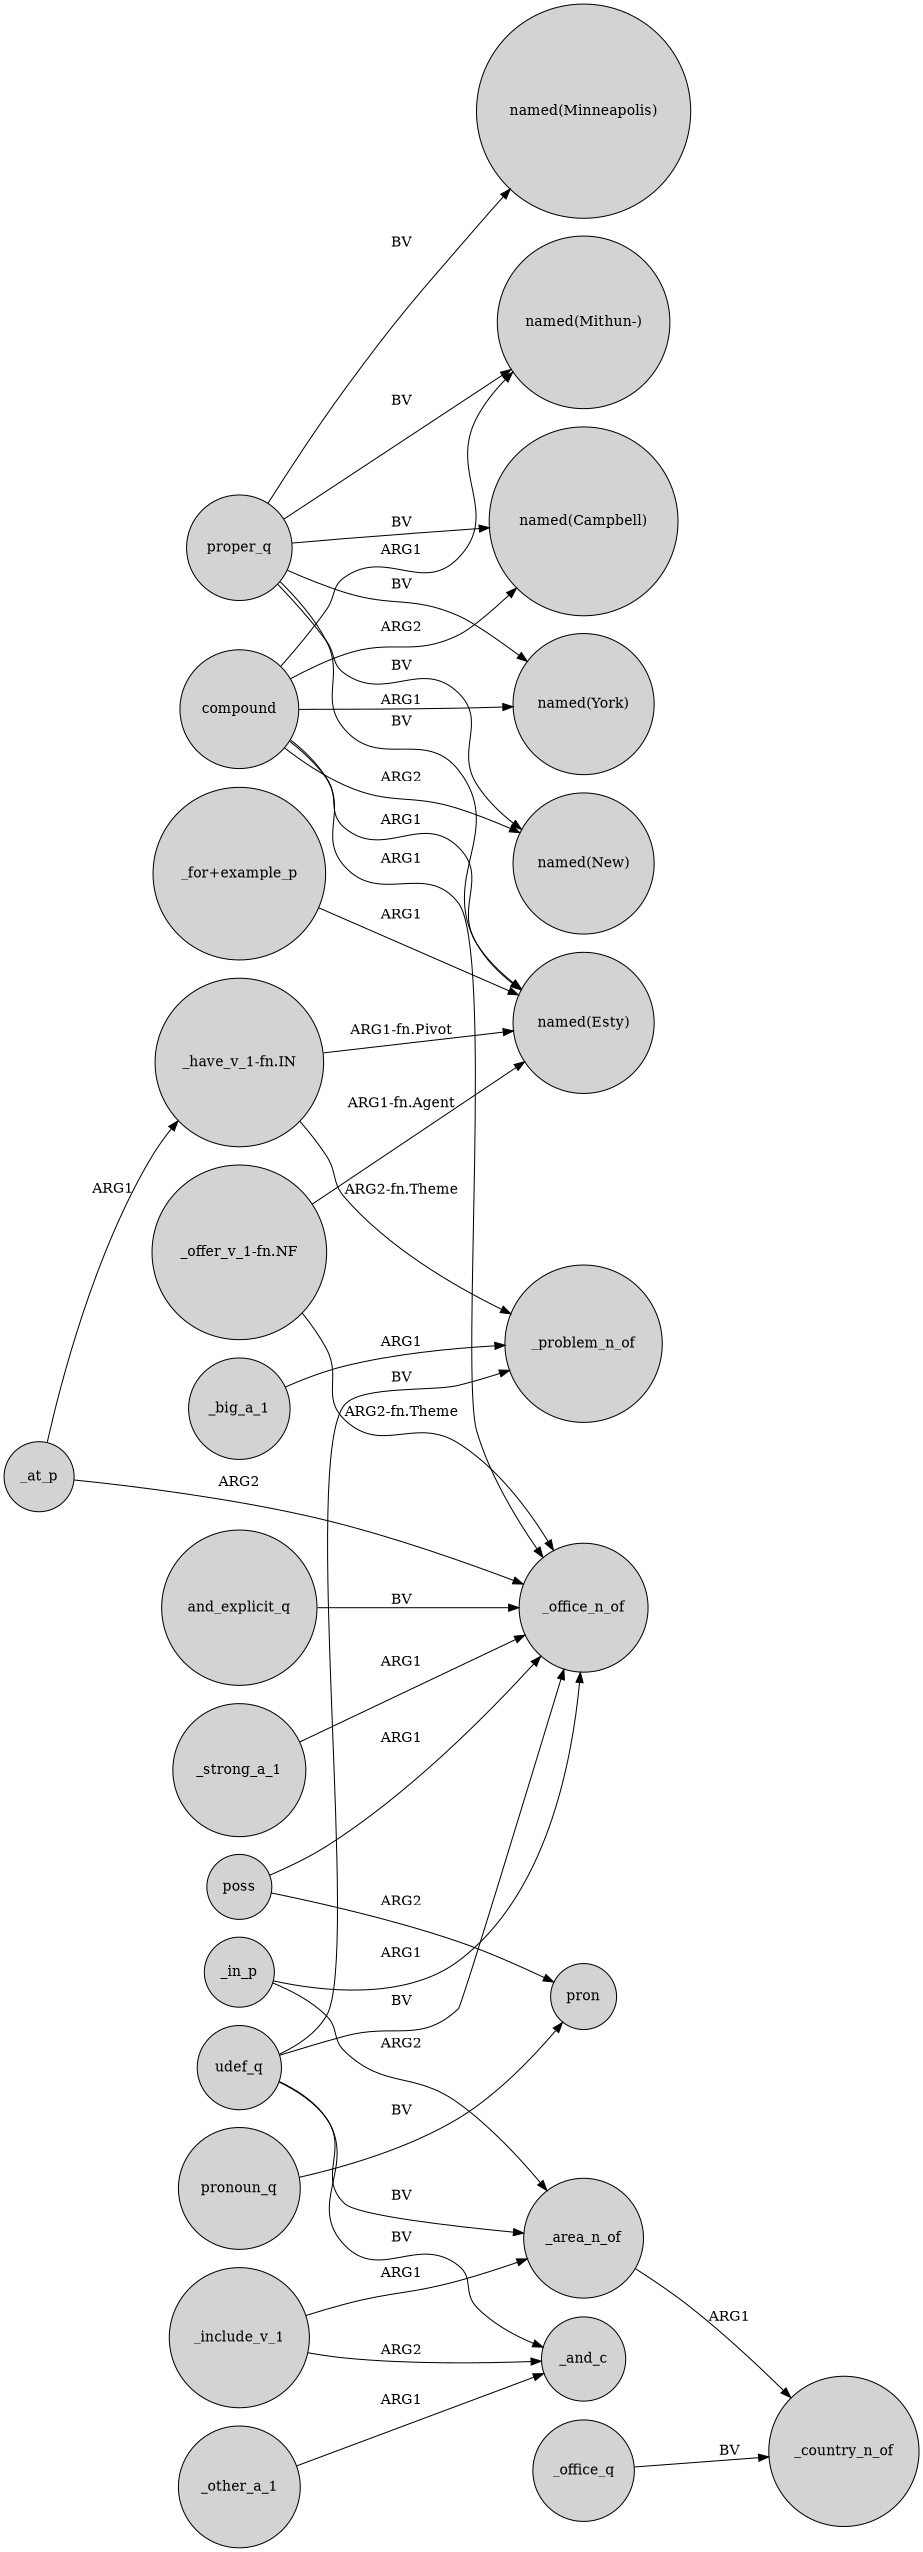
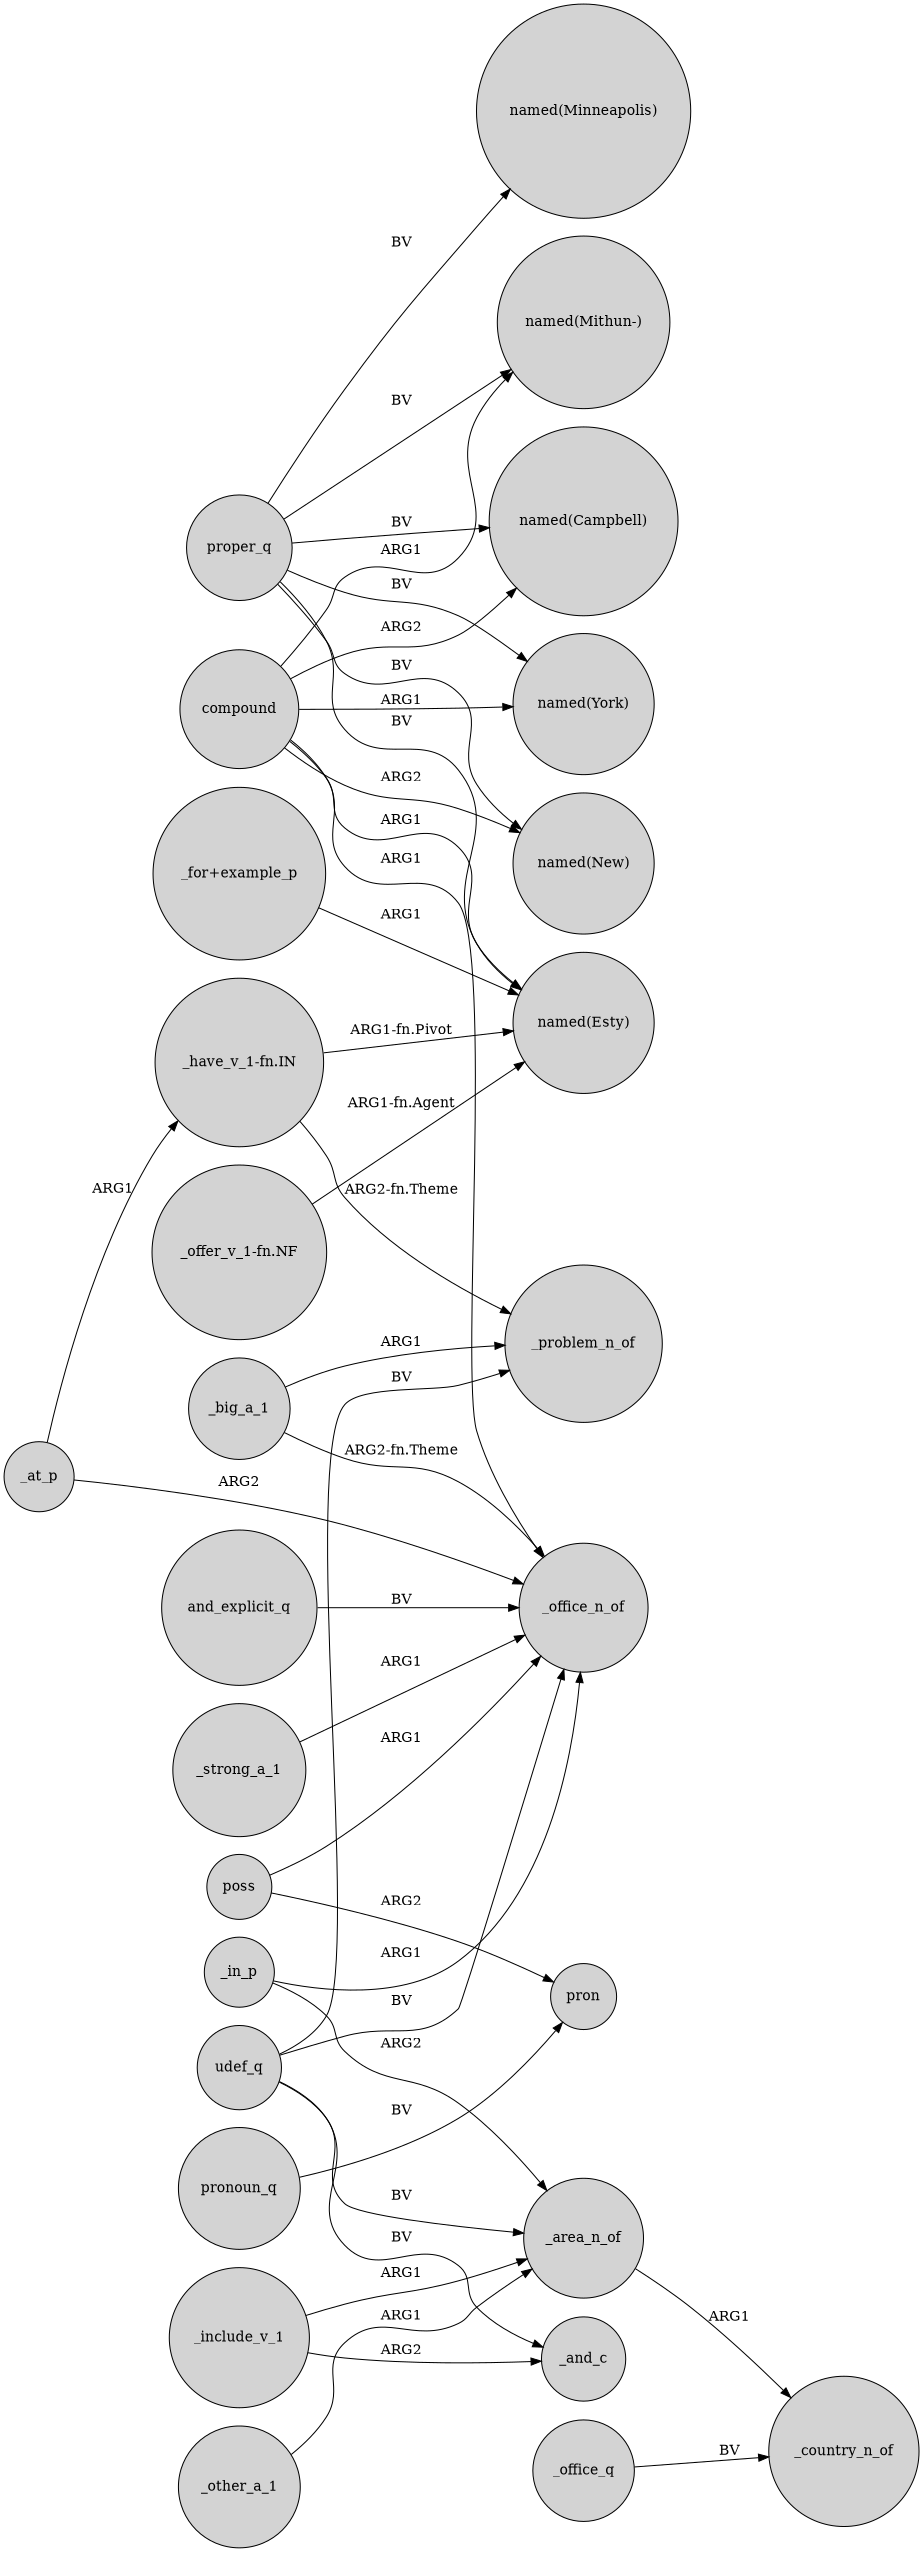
edge "_offer_v_1-fn.NF" -> "_office_n_of": now "_big_a_1" -> "_office_n_of"
edge "_other_a_1" -> "_and_c": now "_other_a_1" -> "_area_n_of"
